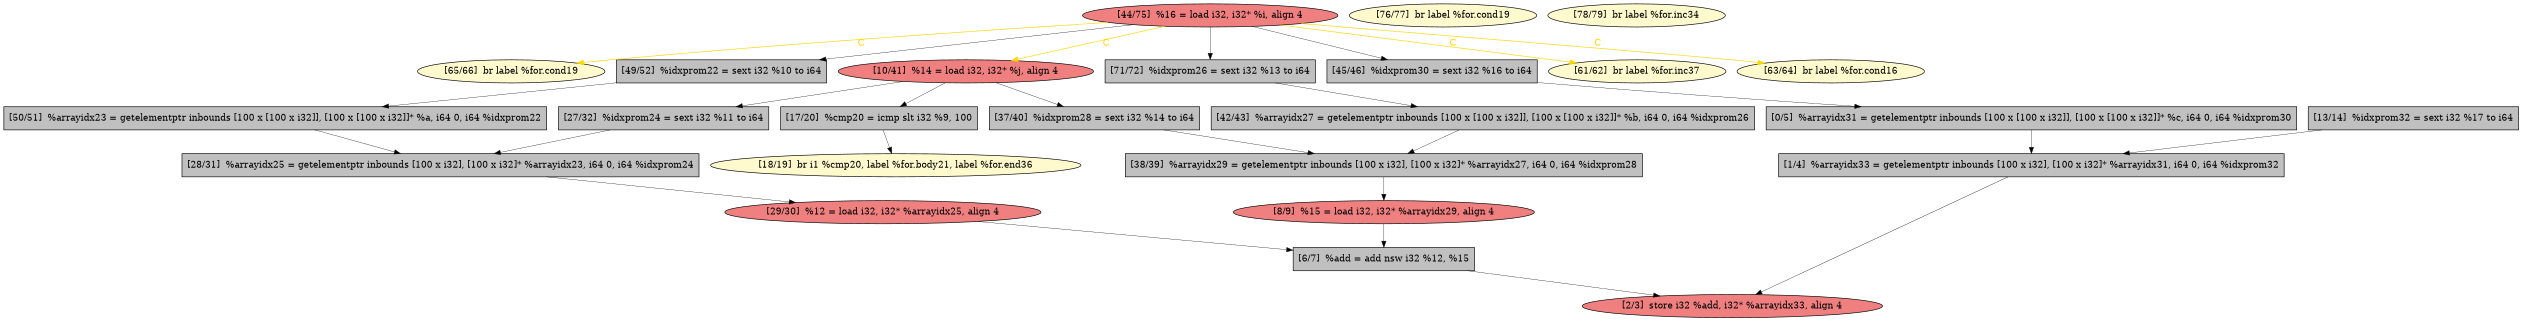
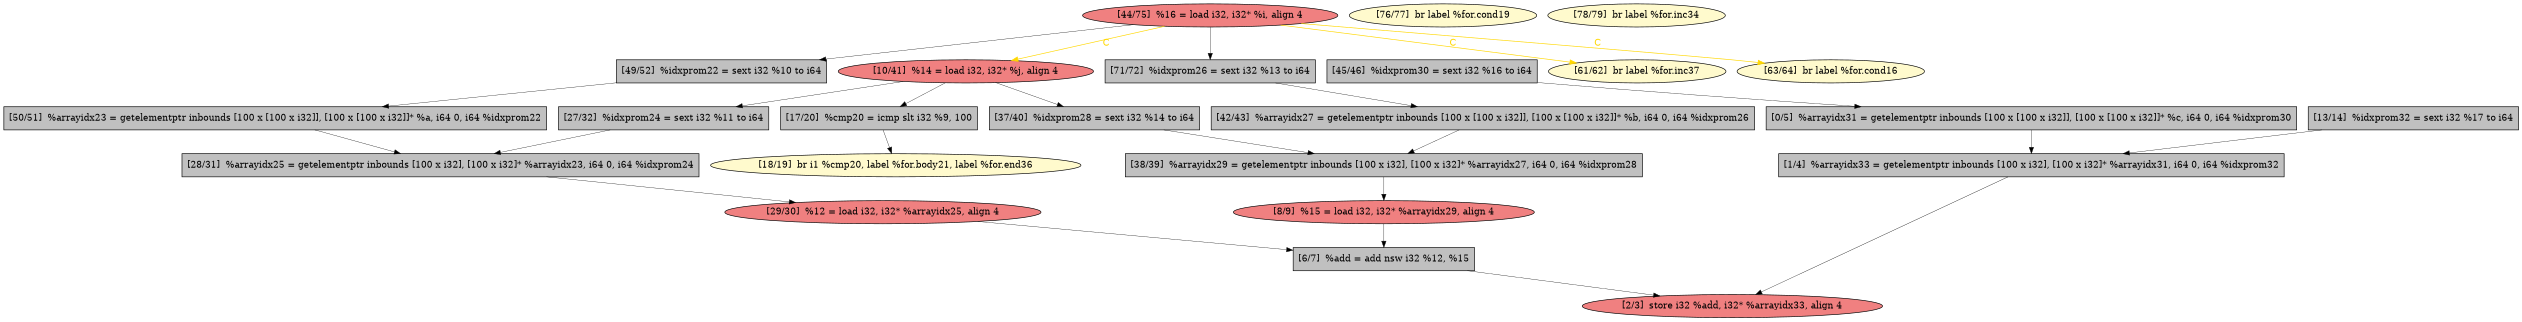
edge "[44/75]  %16 = load i32, i32* %i, align 4" -> "[45/46]  %idxprom30 = sext i32 %16 to i64": removed
node "[65/66]  br label %for.cond19": removed
